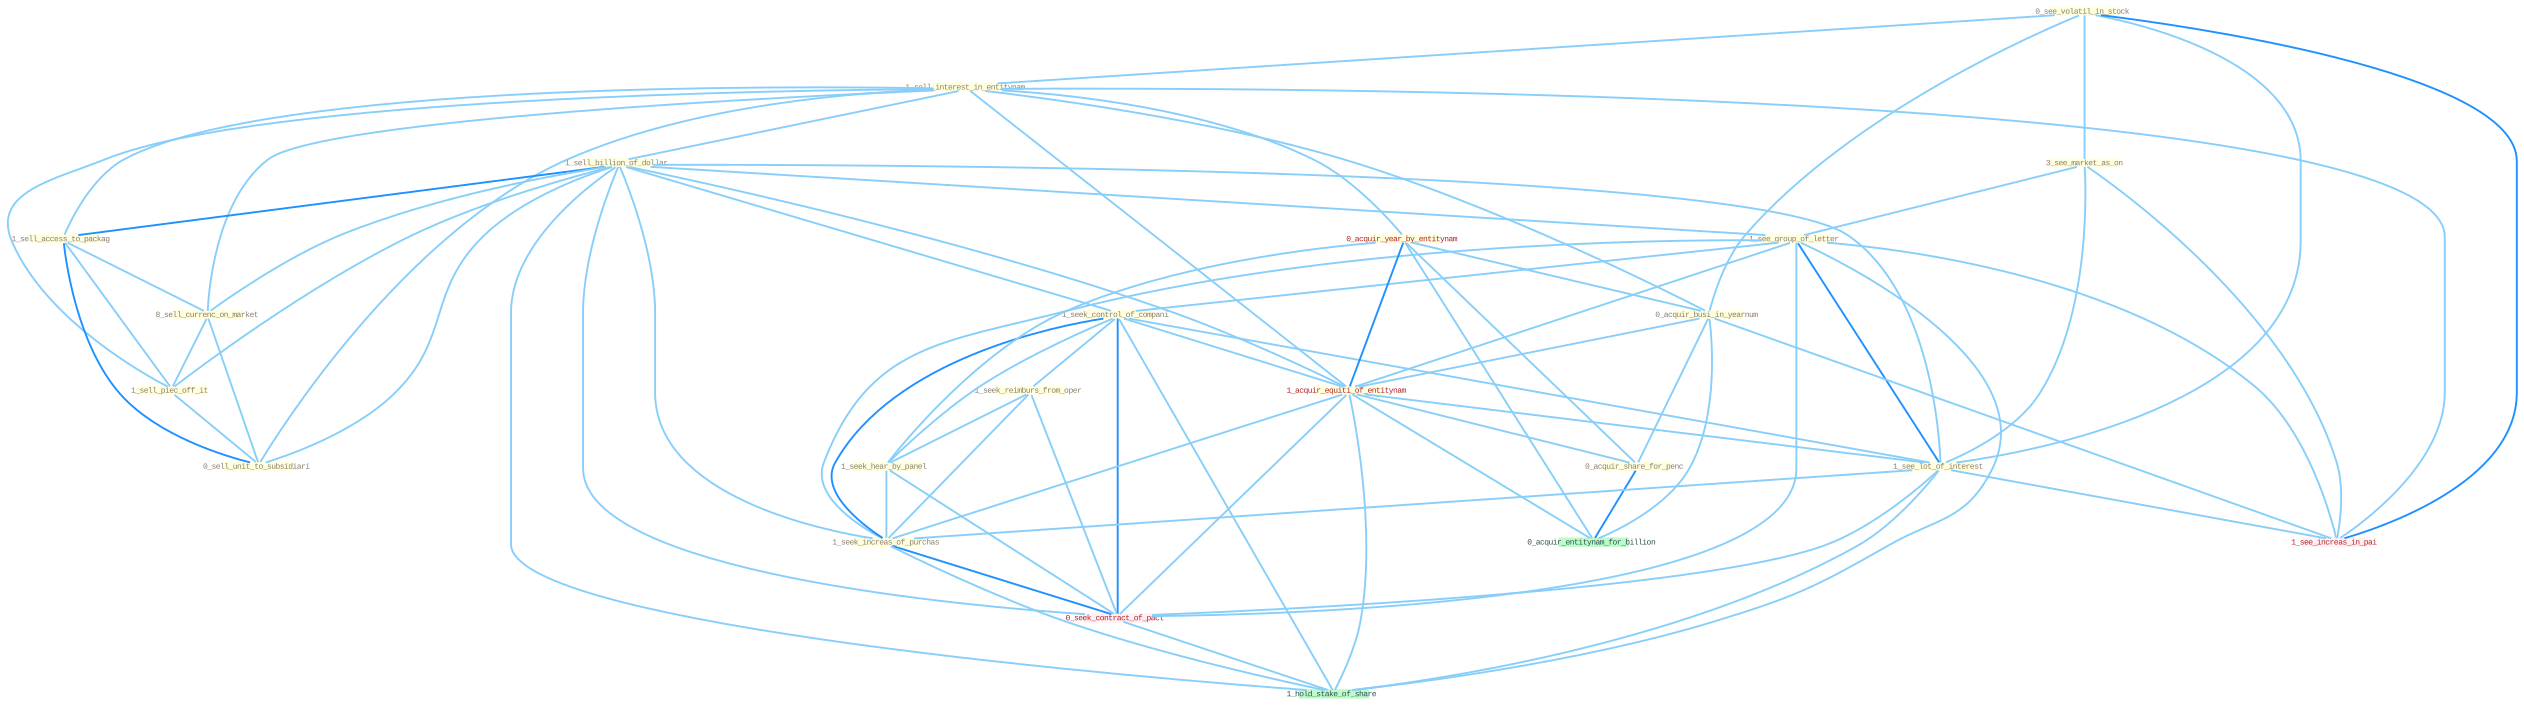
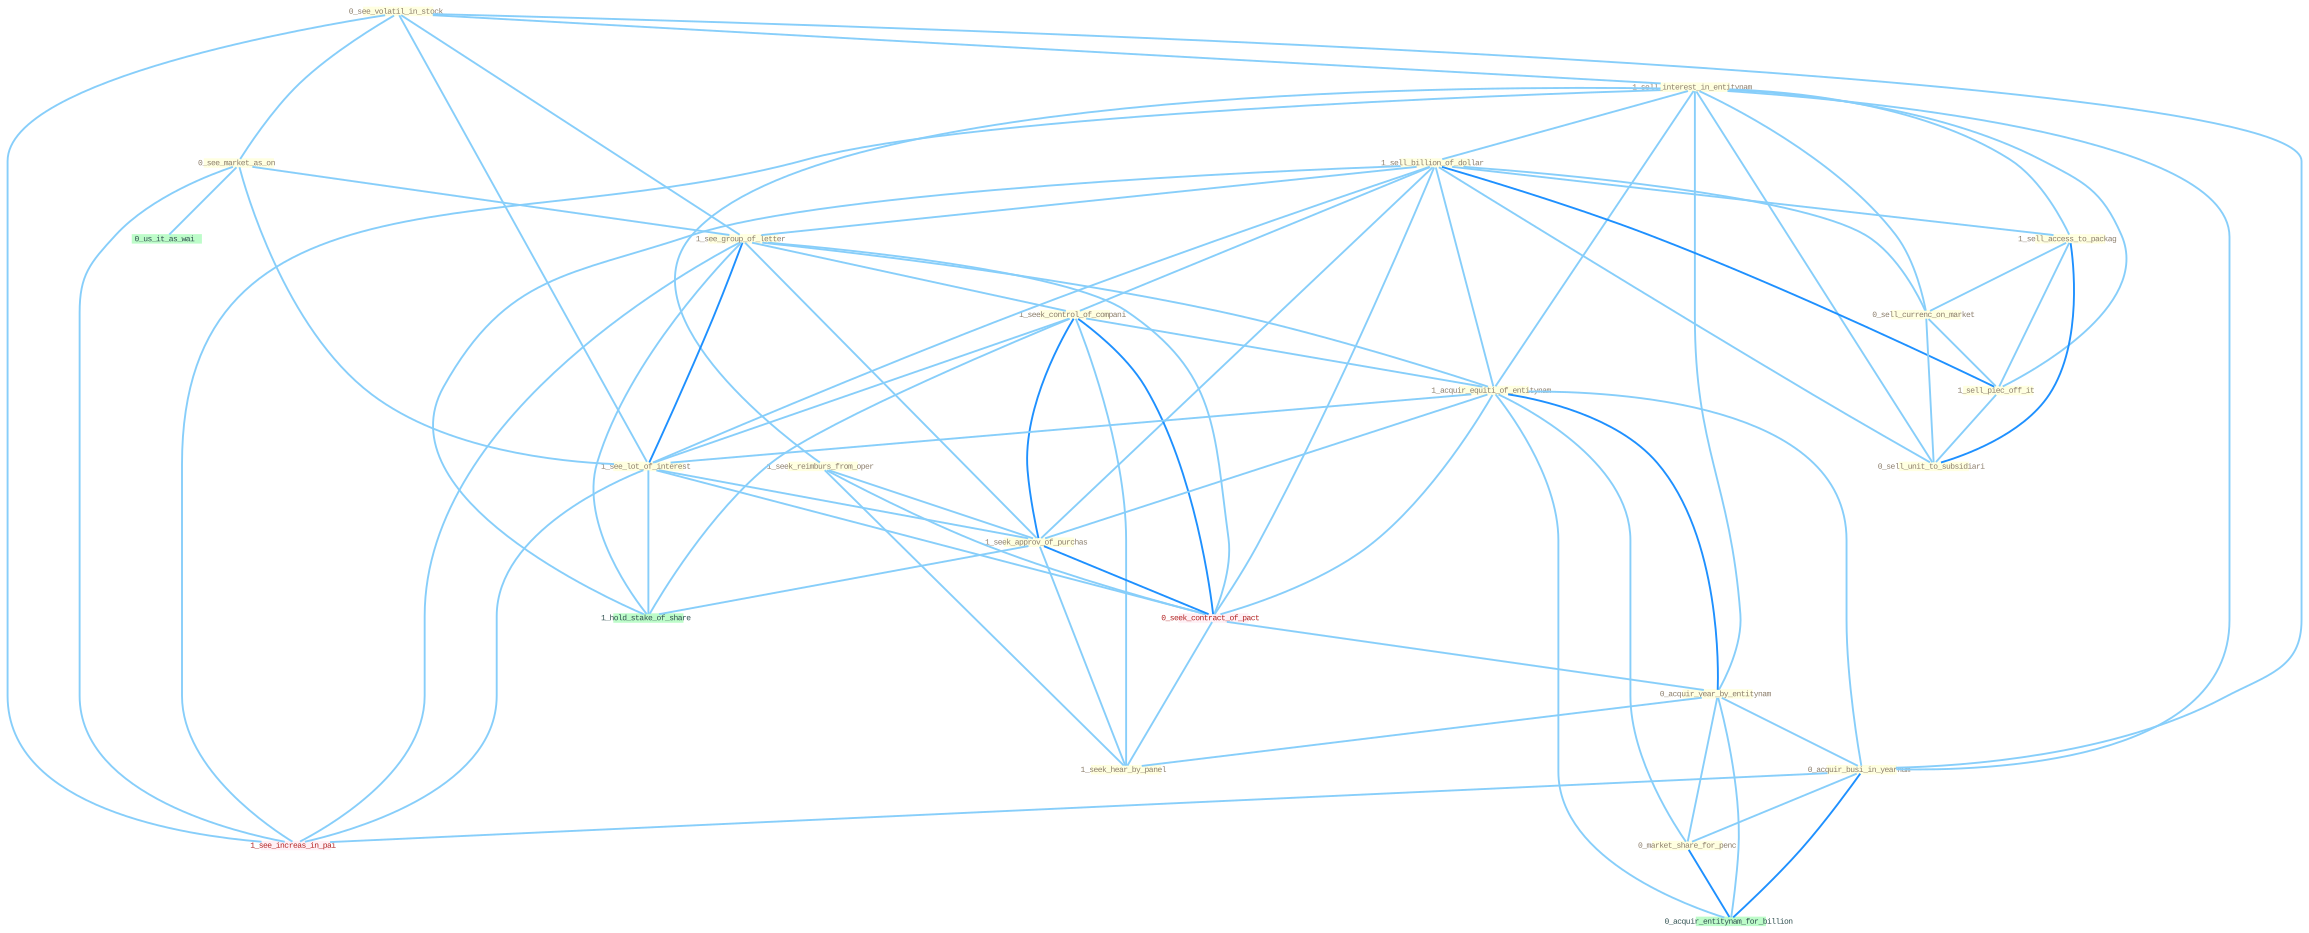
edge "0_see_volatil_in_stock" -- "1_see_group_of_letter": added
node "3_see_market_as_on": label "3_see_market_as_on" -> "0_see_market_as_on"
edge "0_see_volatil_in_stock" -- "1_see_increas_in_pai": color #1e90ff -> #87cefa
edge "1_sell_billion_of_dollar" -- "1_sell_access_to_packag": color #1e90ff -> #87cefa
node "0_us_it_as_wai": added
node "0_acquir_year_by_entitynam": fontcolor #b22222 -> #8b7d6b
edge "1_sell_billion_of_dollar" -- "1_sell_piec_off_it": color #87cefa -> #1e90ff
node "8_sell_currenc_on_market": label "8_sell_currenc_on_market" -> "0_sell_currenc_on_market"
edge "1_seek_control_of_compani" -- "1_seek_reimburs_from_oper": now "1_sell_interest_in_entitynam" -- "1_seek_reimburs_from_oper"
node "1_acquir_equiti_of_entitynam": fontcolor #b22222 -> #8b7d6b
edge "0_acquir_busi_in_yearnum" -- "0_acquir_entitynam_for_billion": color #87cefa -> #1e90ff
node "0_acquir_share_for_penc": label "0_acquir_share_for_penc" -> "0_market_share_for_penc"
node "1_seek_increas_of_purchas": label "1_seek_increas_of_purchas" -> "1_seek_approv_of_purchas"
edge "1_acquir_equiti_of_entitynam" -- "1_hold_stake_of_share": removed
edge "0_seek_contract_of_pact" -- "1_hold_stake_of_share": now "0_seek_contract_of_pact" -- "0_acquir_year_by_entitynam"
